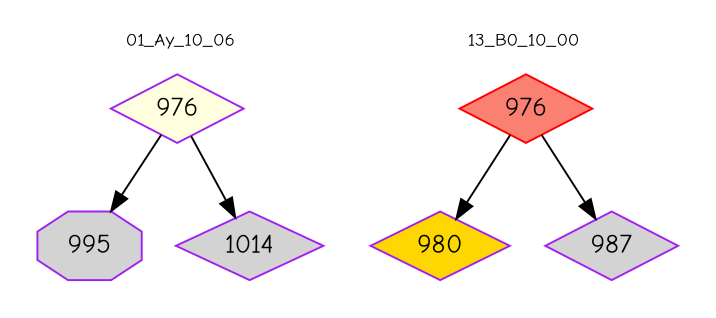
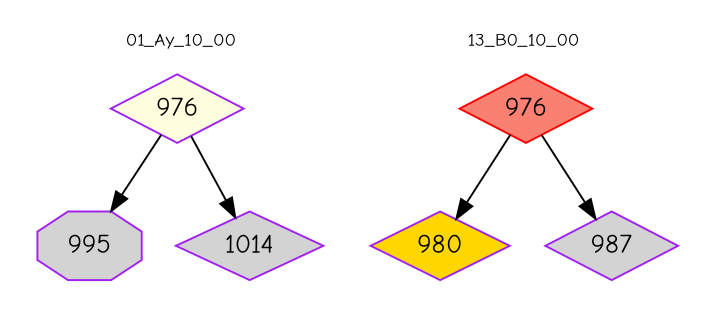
cluster "01_Ay_10_06": label "01_Ay_10_06" -> "01_Ay_10_00"
